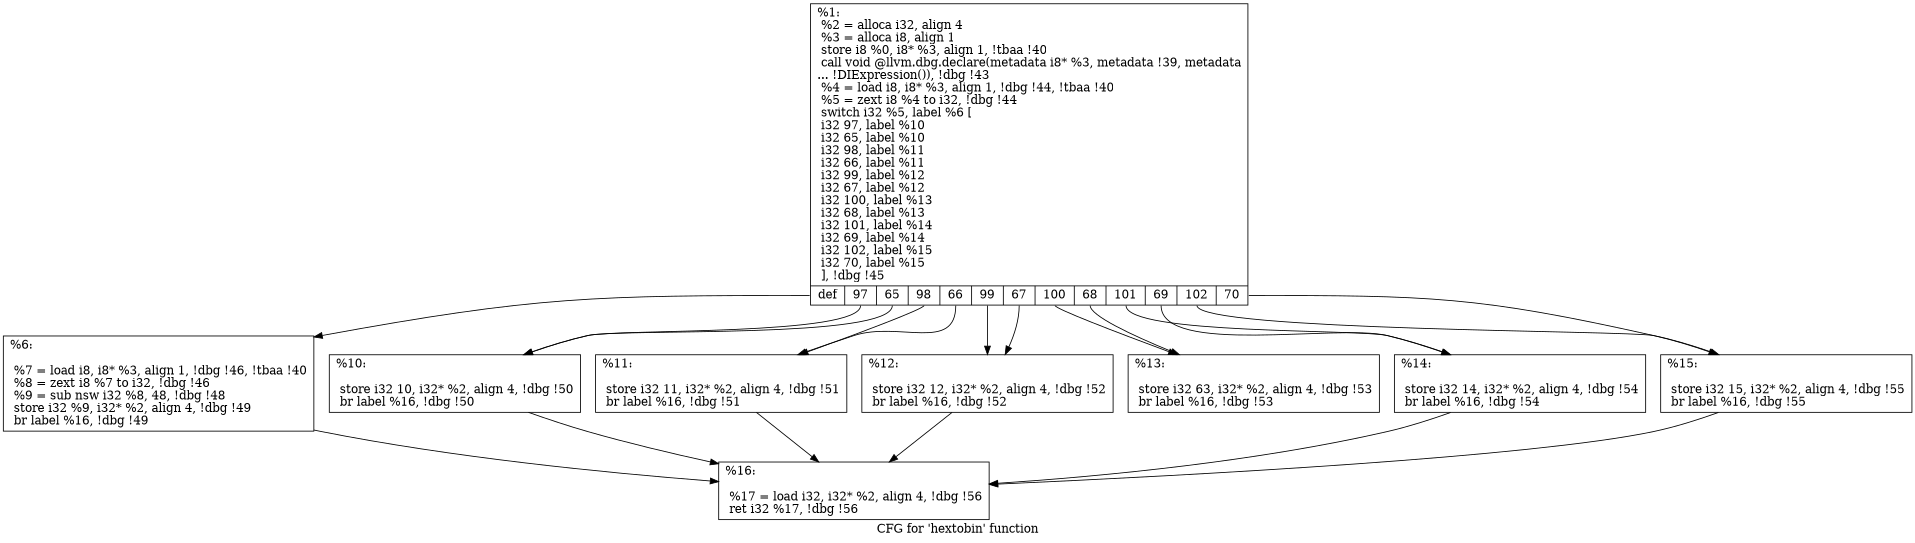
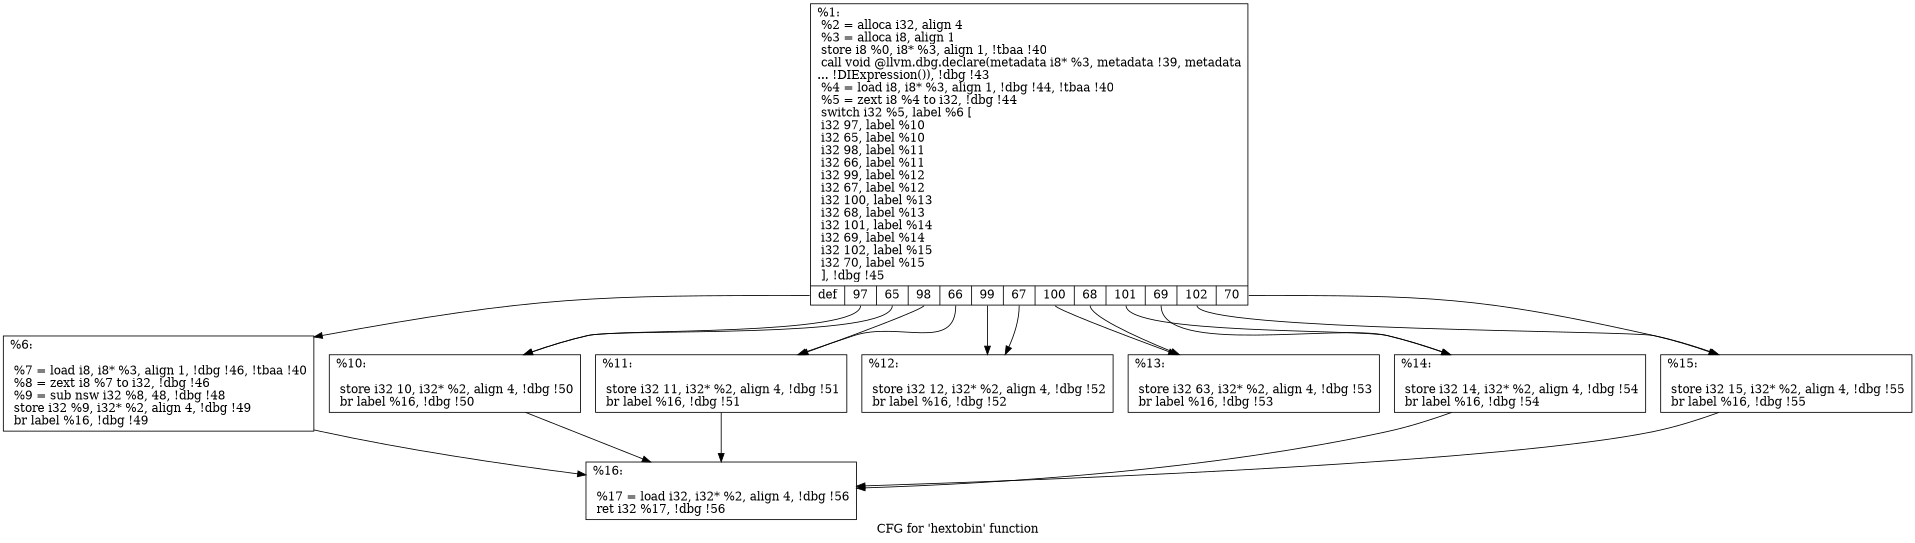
edge "%12:" -> "%16:": removed
